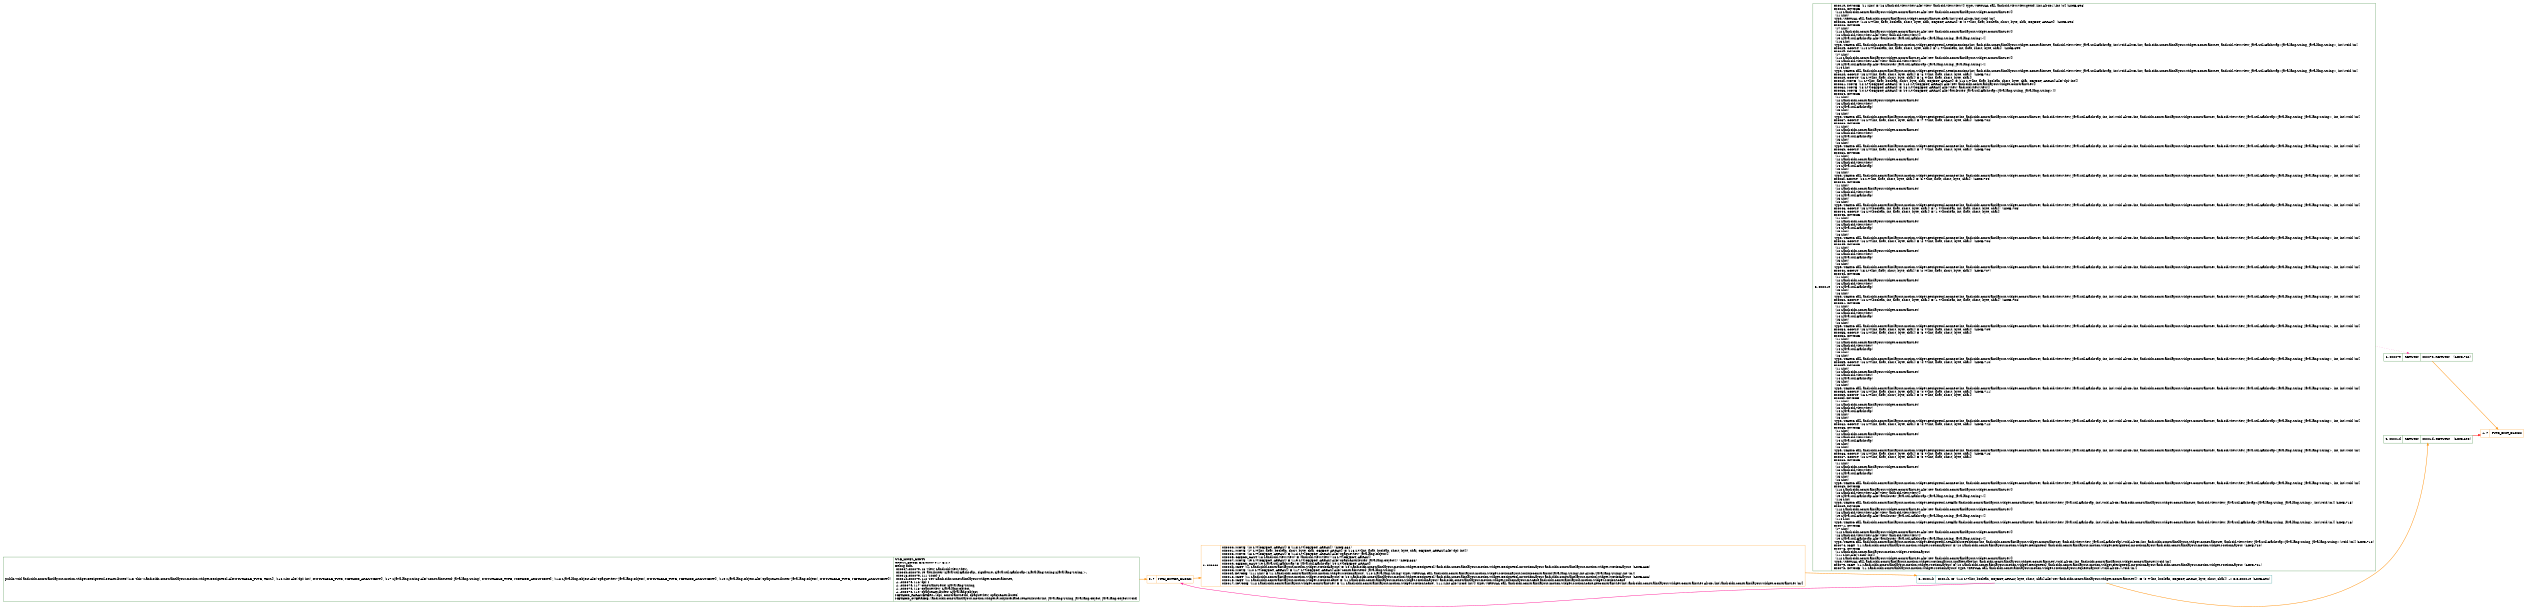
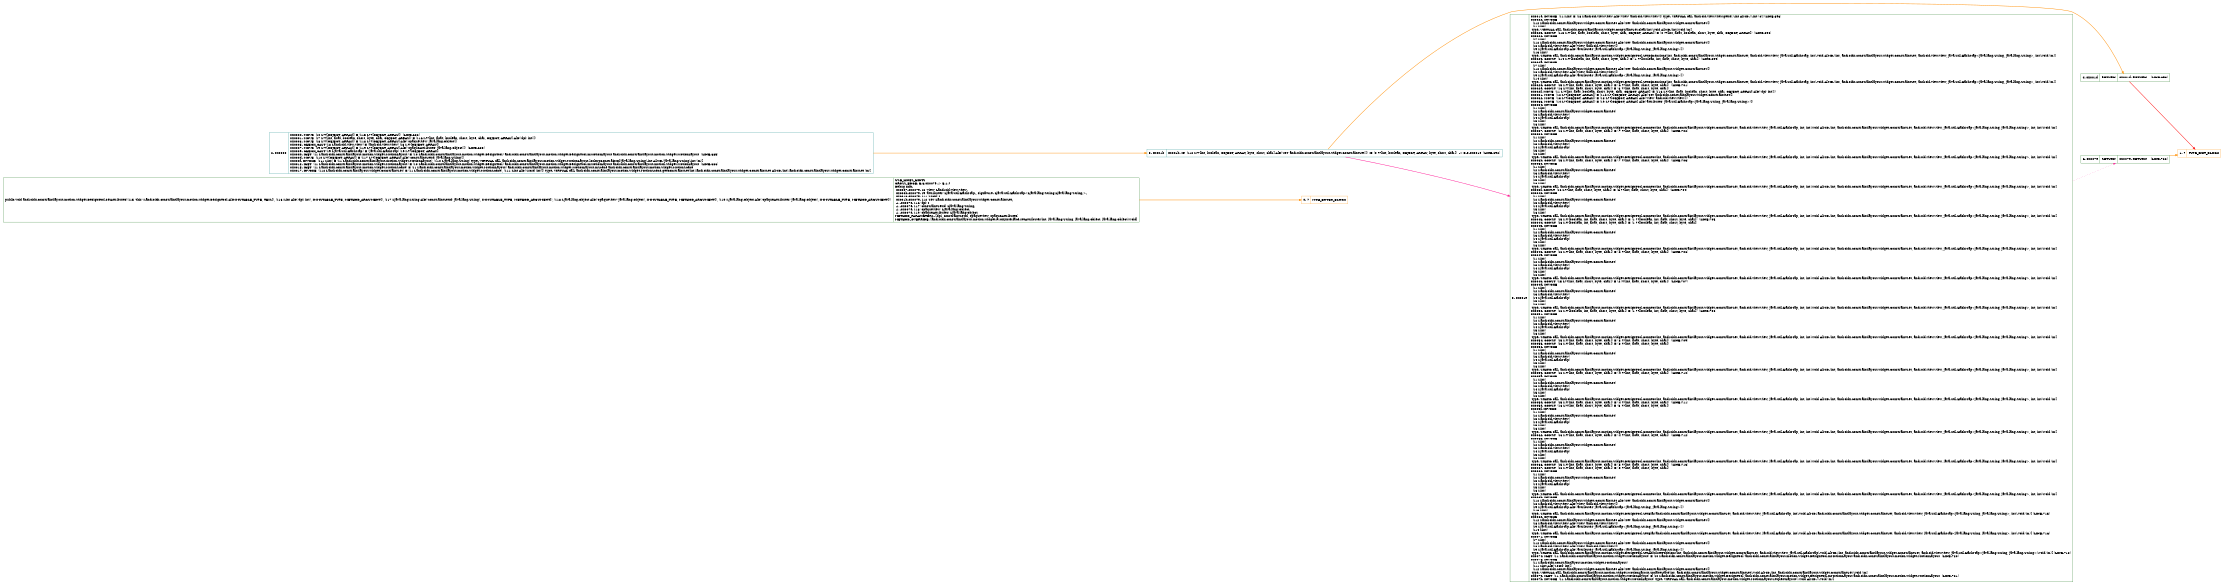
node "2: 0x0000": color darkorange -> teal
edge "0: ?" -> "2: 0x0000": removed
edge "3: 0x001b" -> "0: ?": now "3: 0x001b" -> "5: 0x001e"
